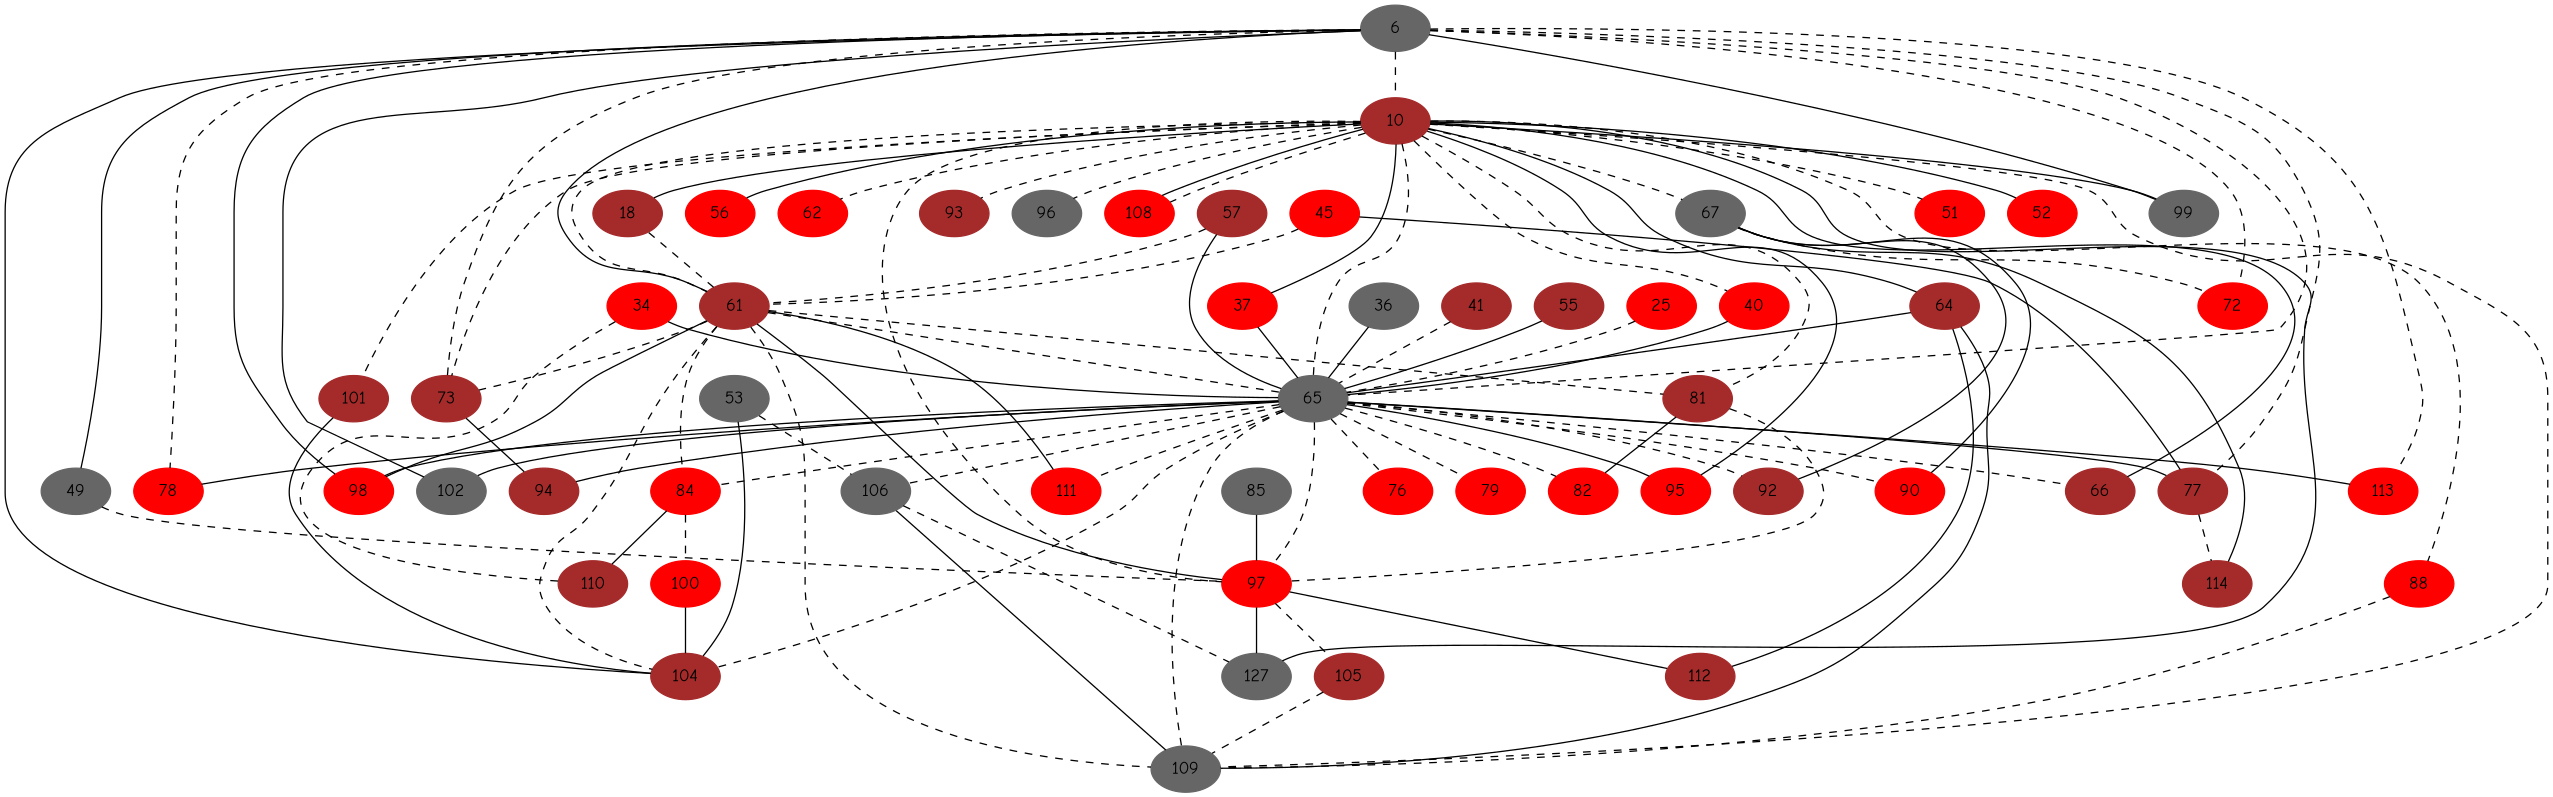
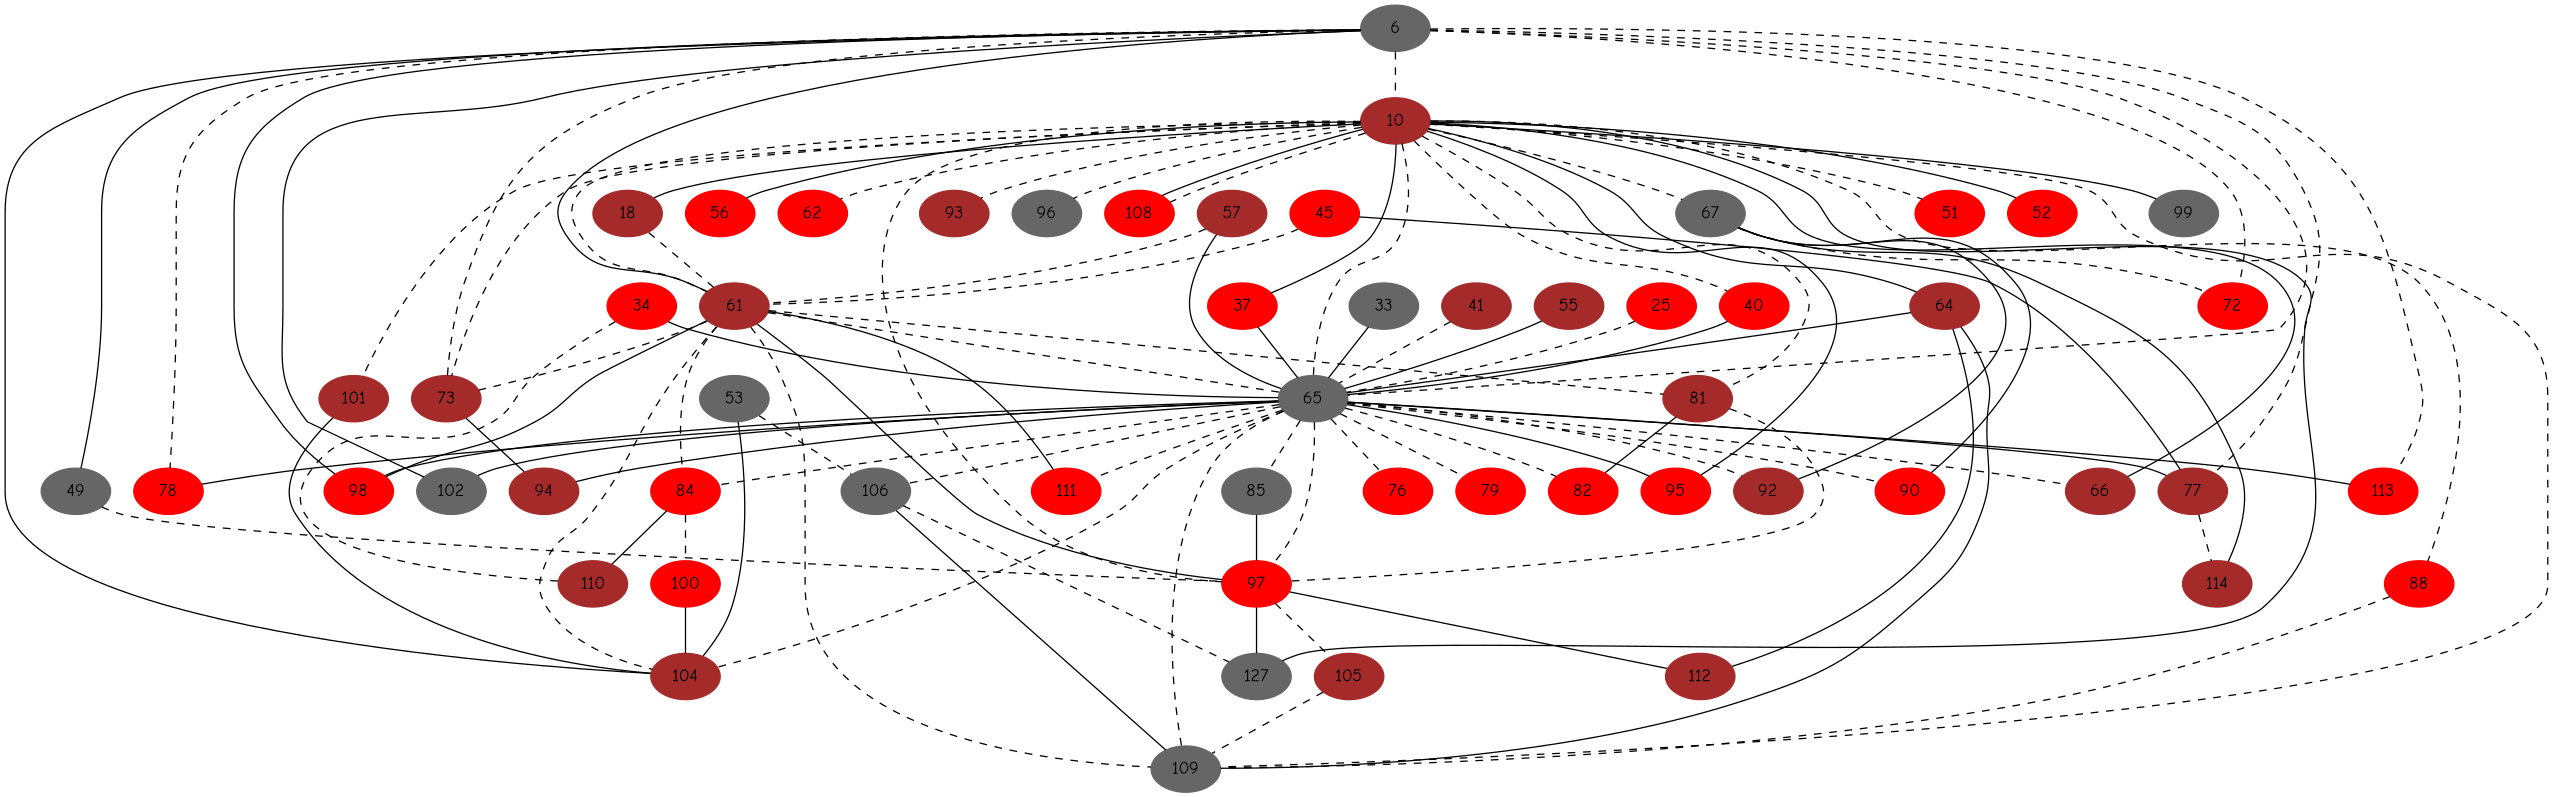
edge "6" -- "99": removed
node "36": label "36" -> "33"
edge "65" -- "85": added
